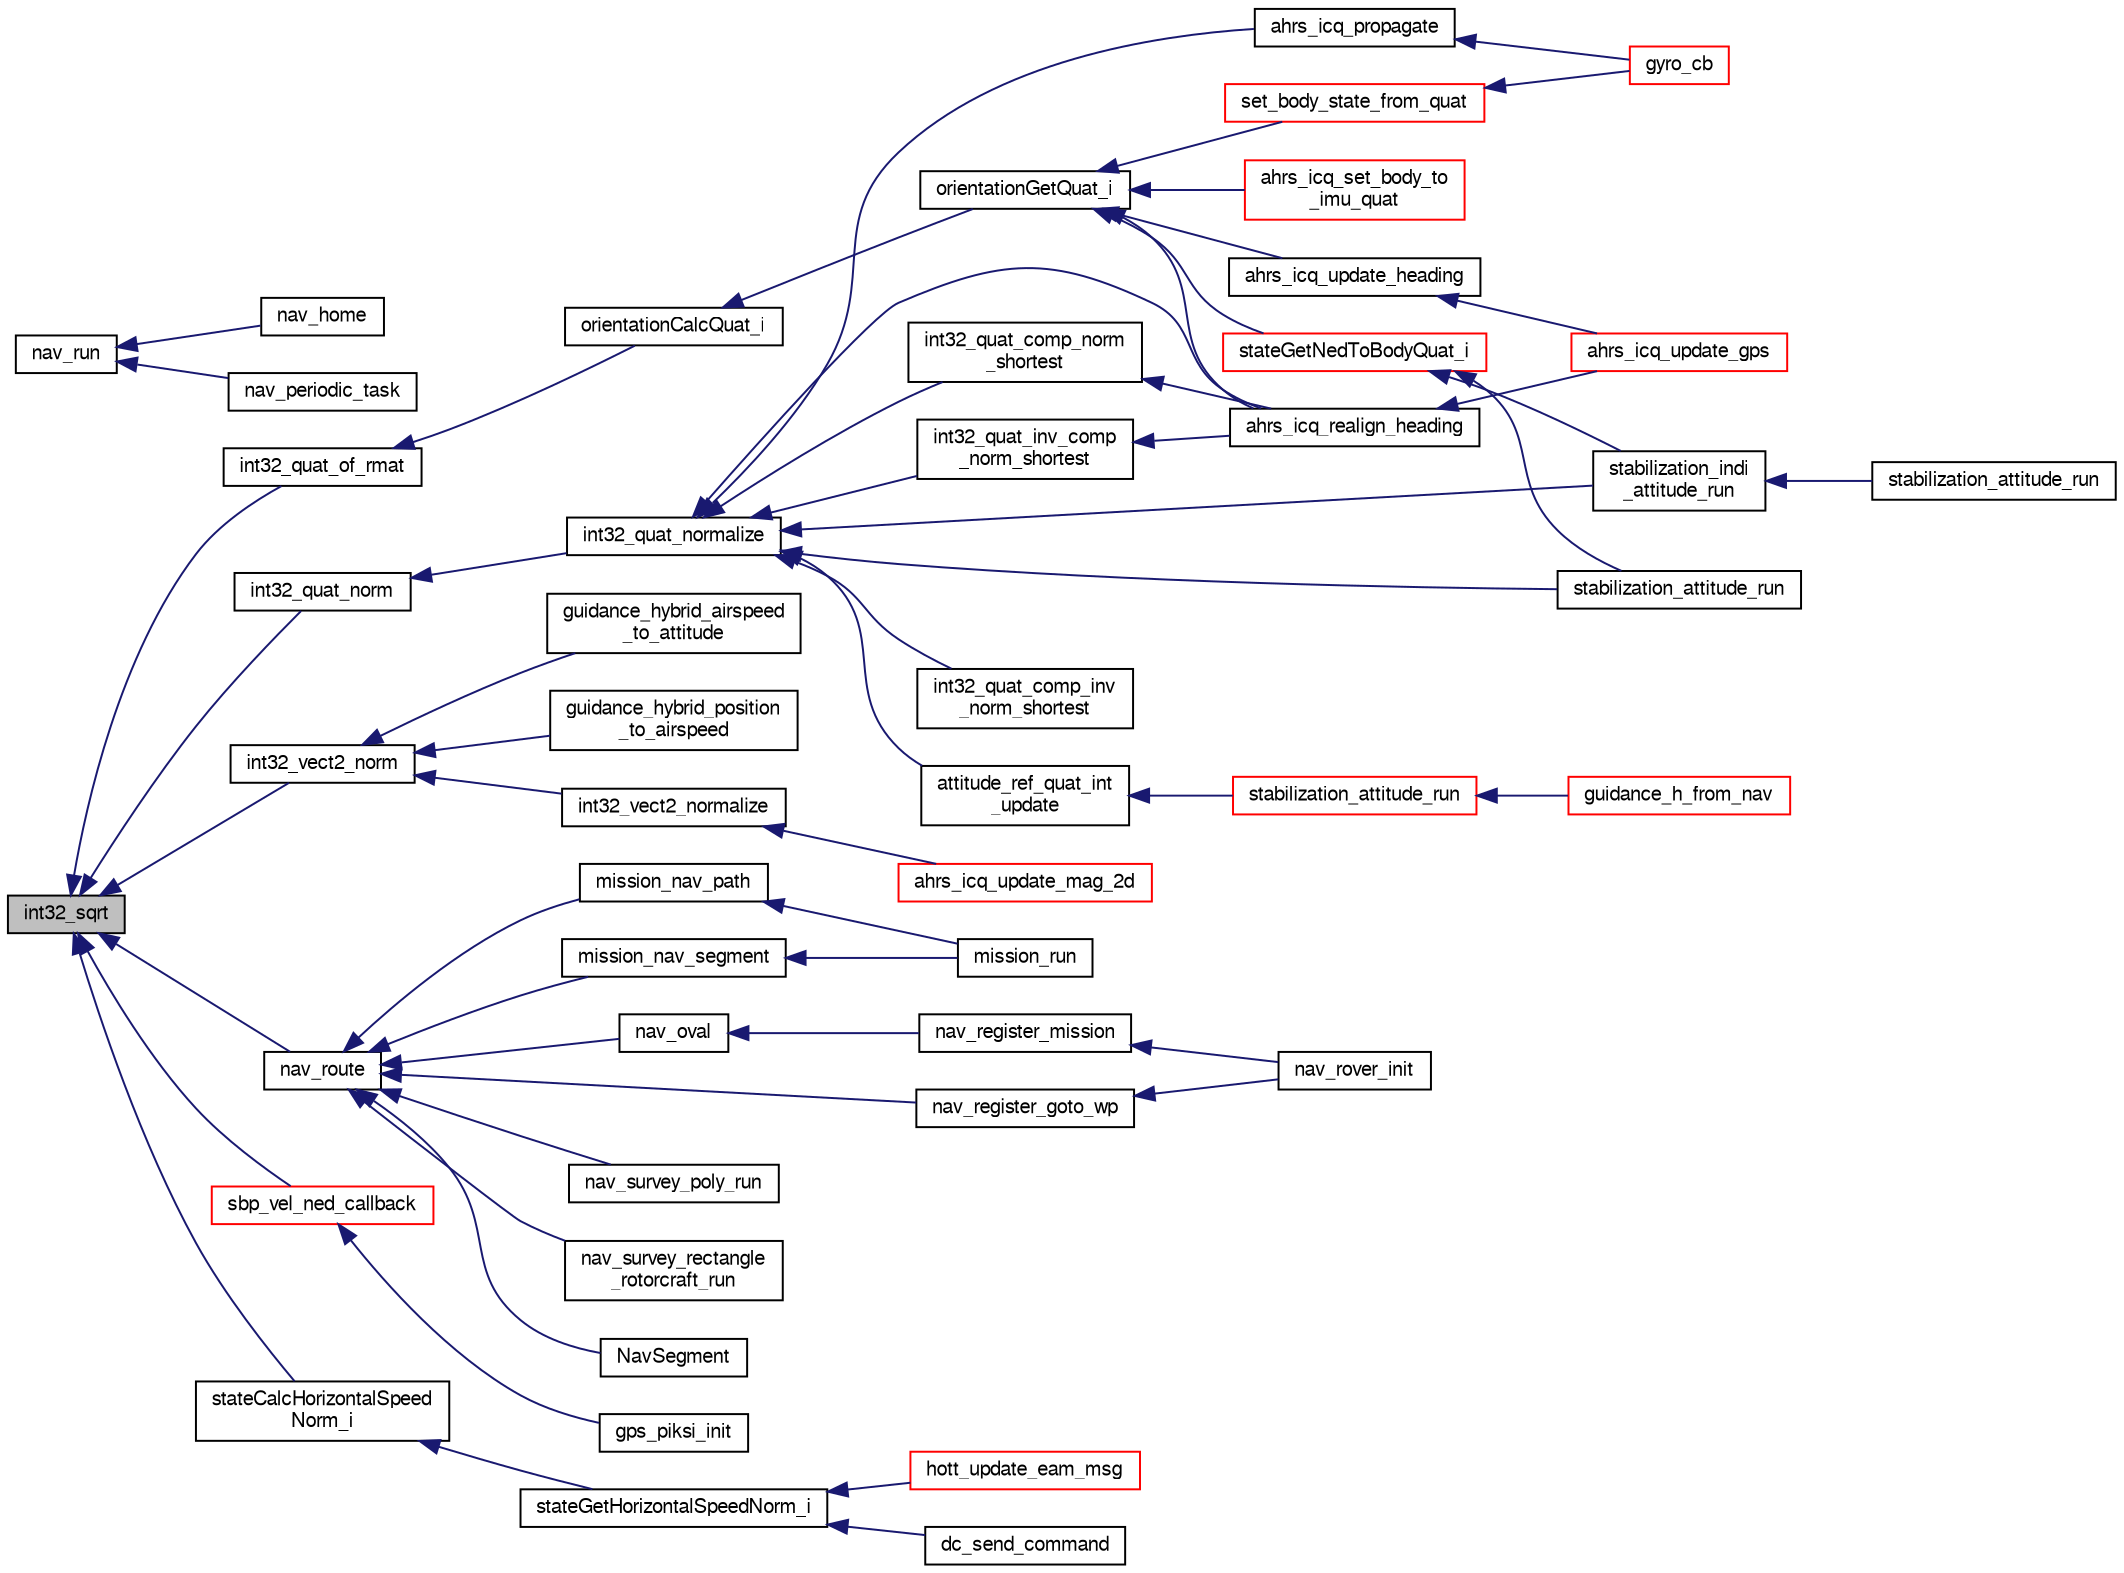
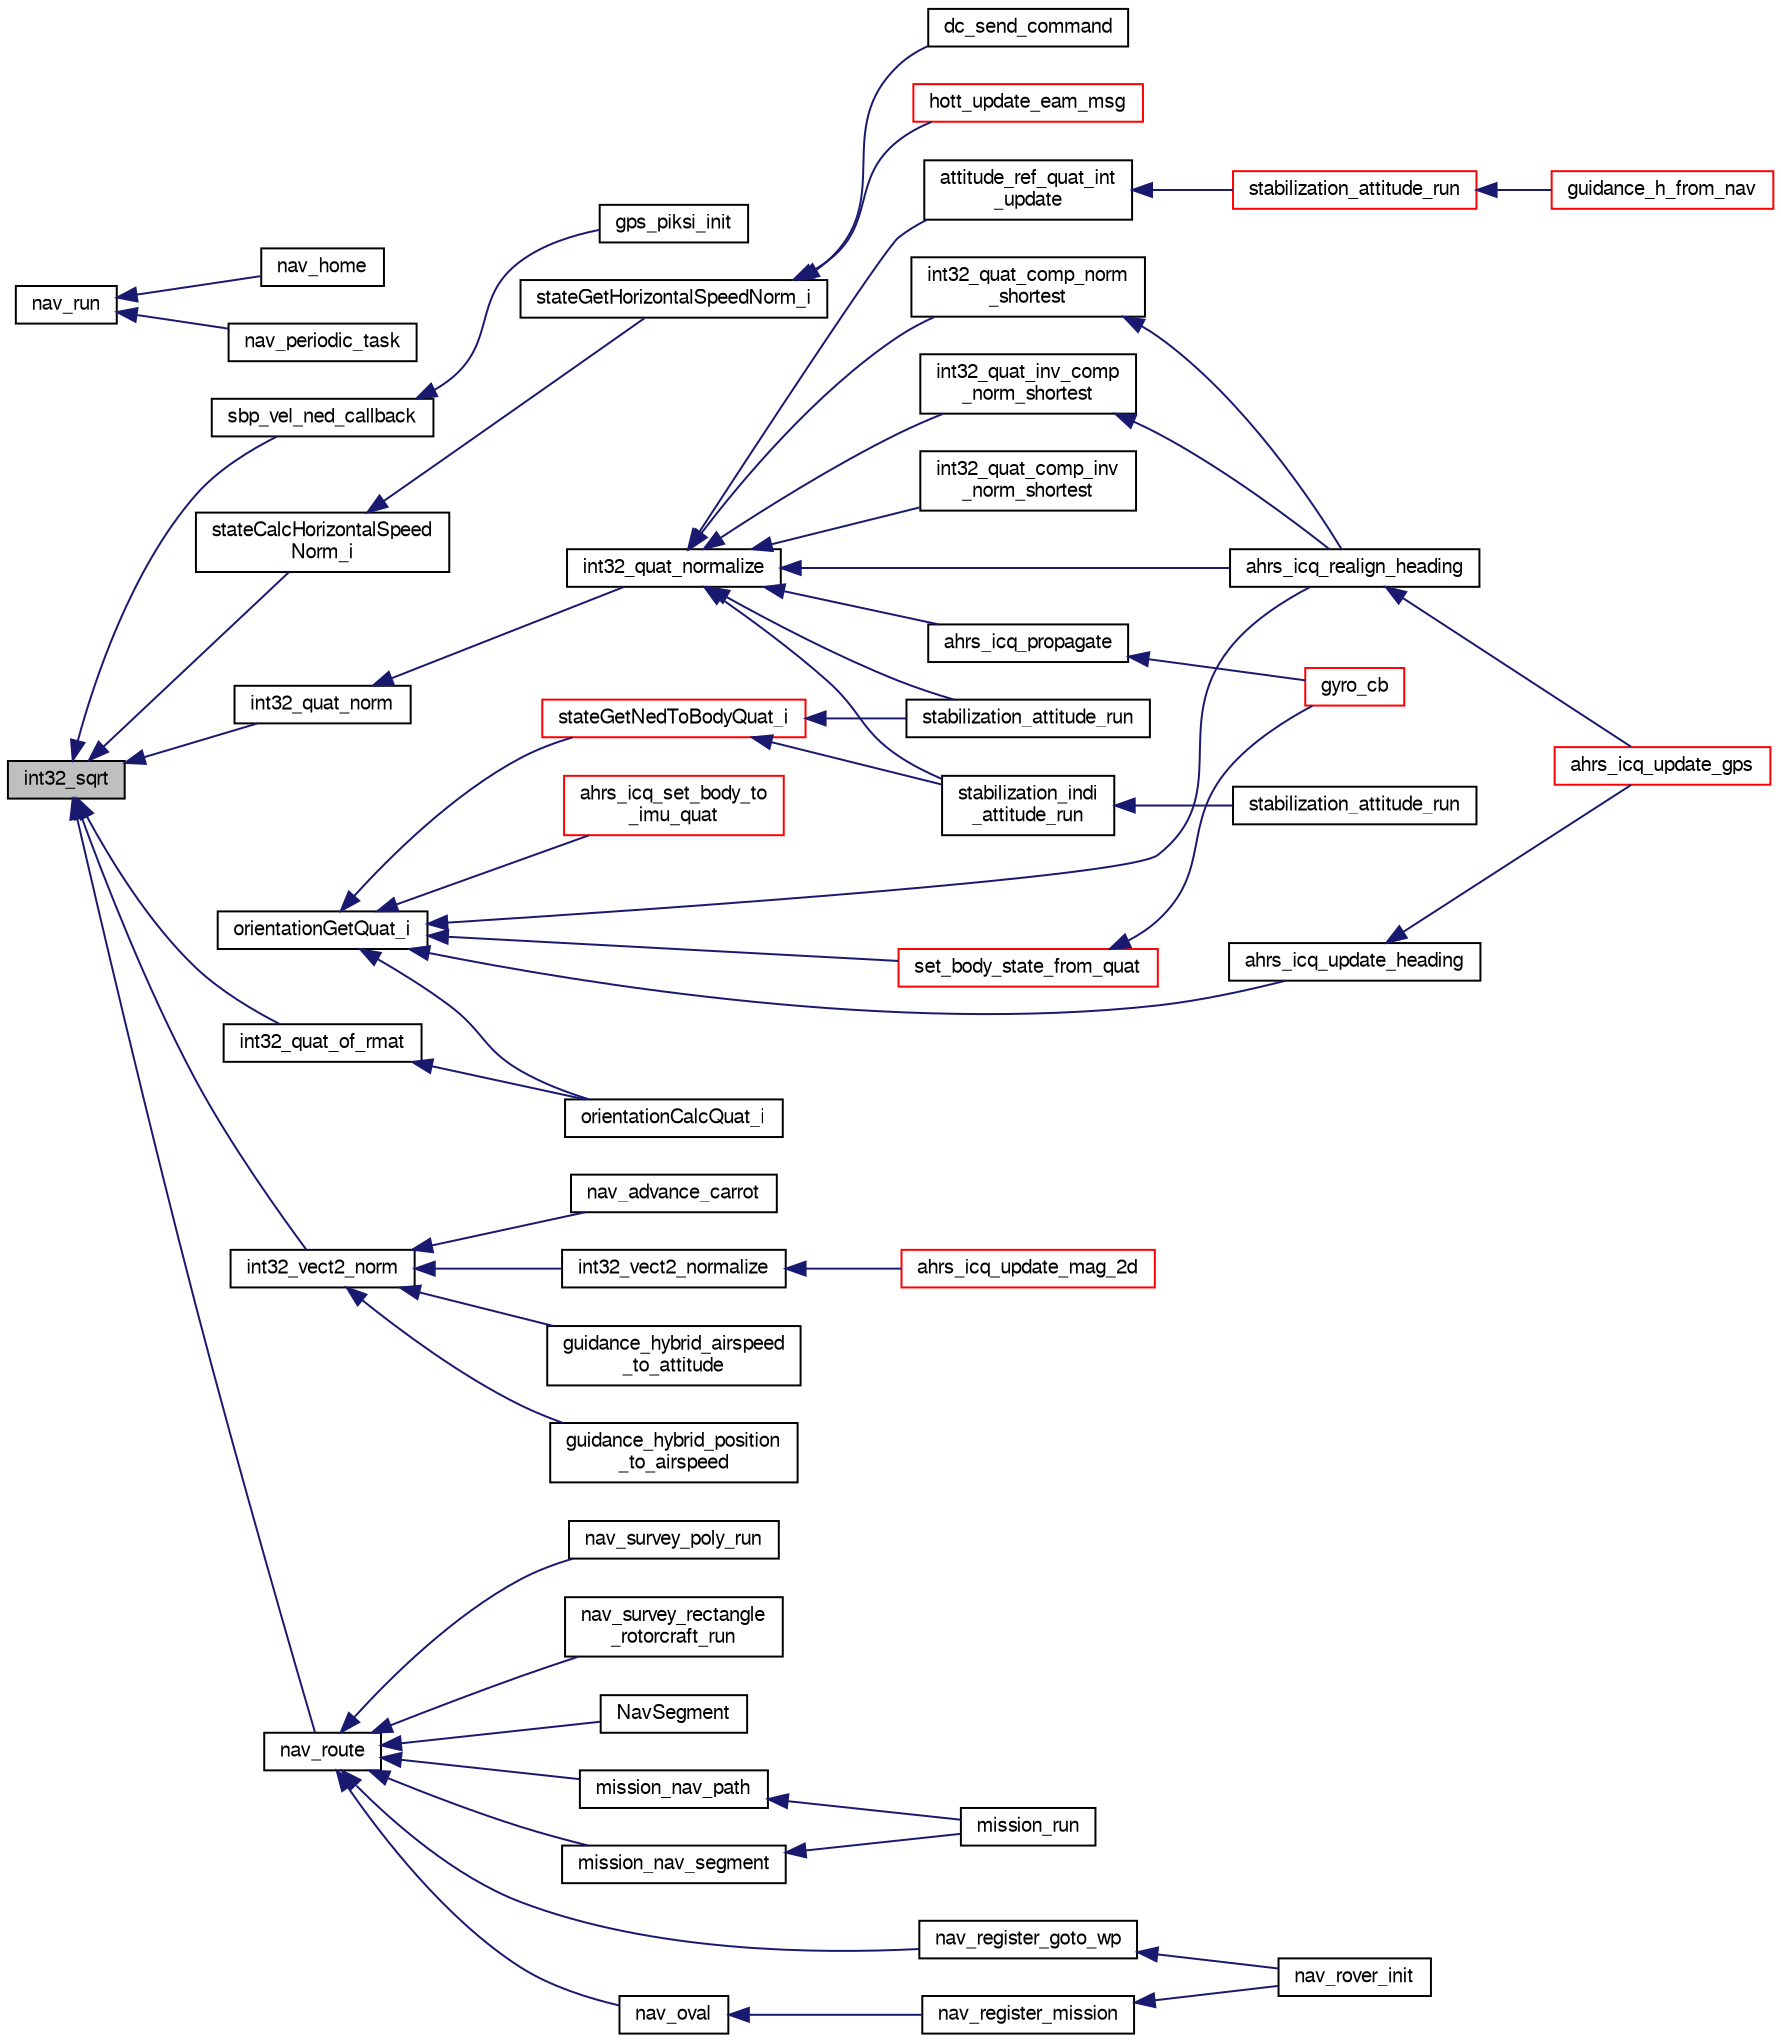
edge "orientationGetQuat_i" -> "orientationCalcQuat_i": reversed
node "nav_advance_carrot": added
node "sbp_vel_ned_callback": color red -> black
